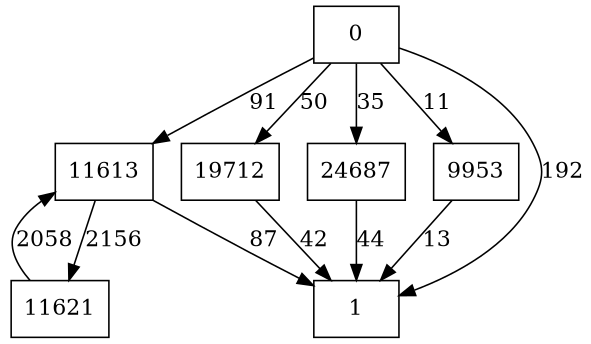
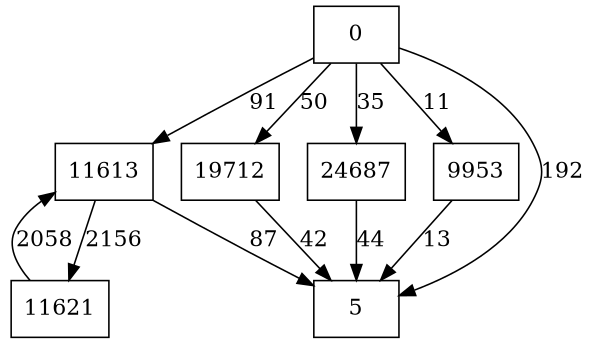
node "1": label "1" -> "5"
